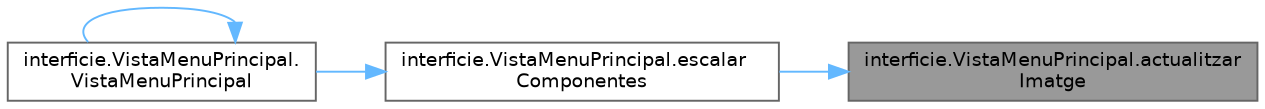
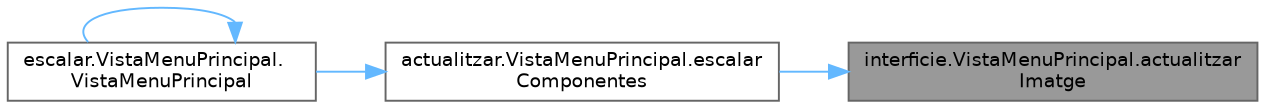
node "interficie.VistaMenuPrincipal. VistaMenuPrincipal": label "interficie.VistaMenuPrincipal. VistaMenuPrincipal" -> "escalar.VistaMenuPrincipal. VistaMenuPrincipal"
node "interficie.VistaMenuPrincipal.escalar Componentes": label "interficie.VistaMenuPrincipal.escalar Componentes" -> "actualitzar.VistaMenuPrincipal.escalar Componentes"
